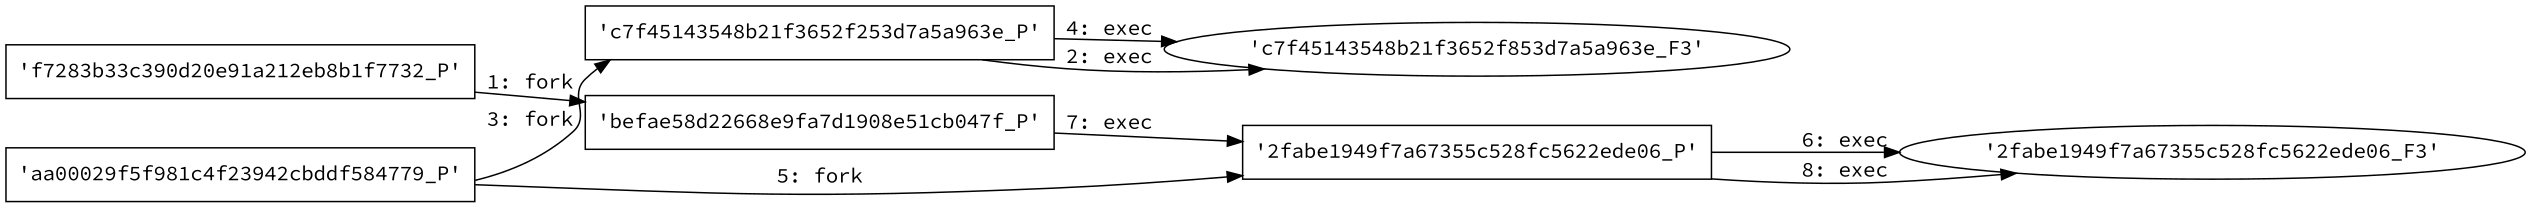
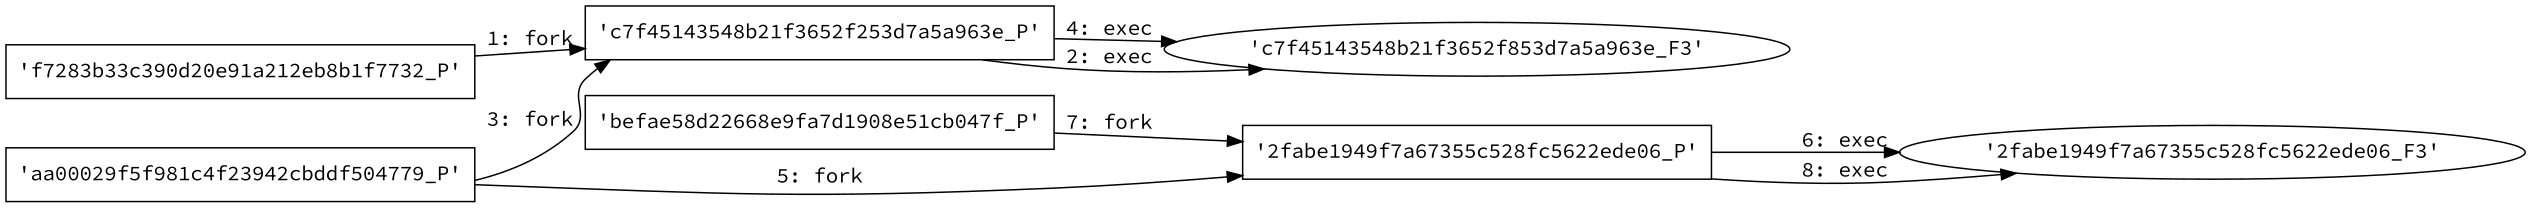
edge "'f7283b33c390d20e91a212eb8b1f7732_P'" -> "'befae58d22668e9fa7d1908e51cb047f_P'": now "'f7283b33c390d20e91a212eb8b1f7732_P'" -> "'c7f45143548b21f3652f253d7a5a963e_P'"
edge "'befae58d22668e9fa7d1908e51cb047f_P'" -> "'2fabe1949f7a67355c528fc5622ede06_P'": label "7: exec" -> "7: fork"
node "'aa00029f5f981c4f23942cbddf584779_P'": label "'aa00029f5f981c4f23942cbddf584779_P'" -> "'aa00029f5f981c4f23942cbddf504779_P'"
